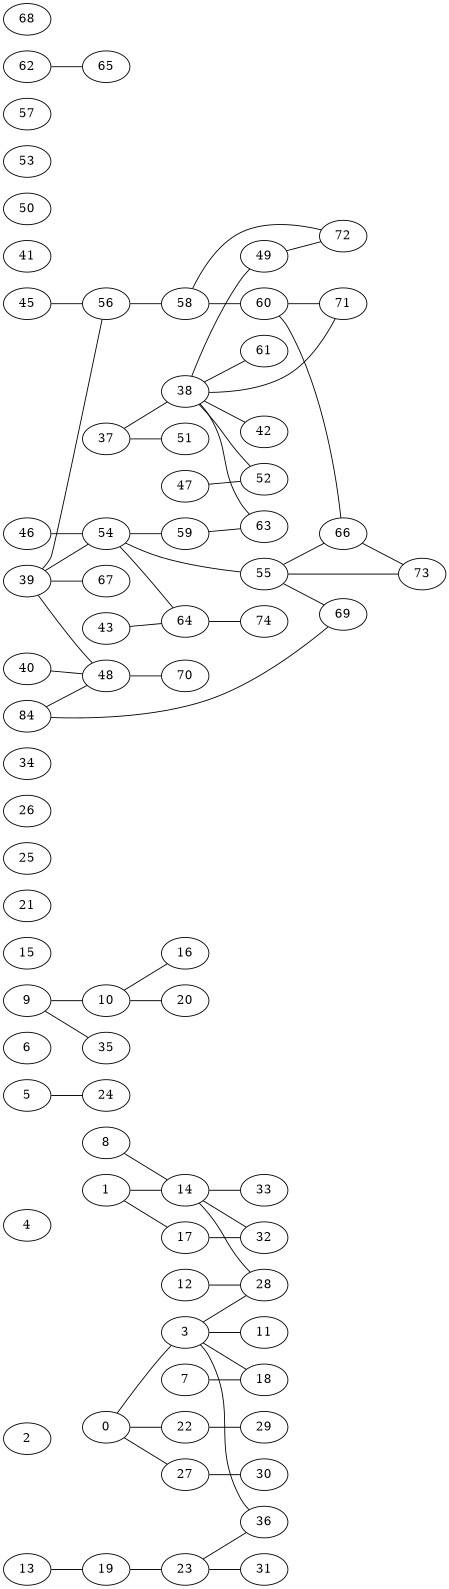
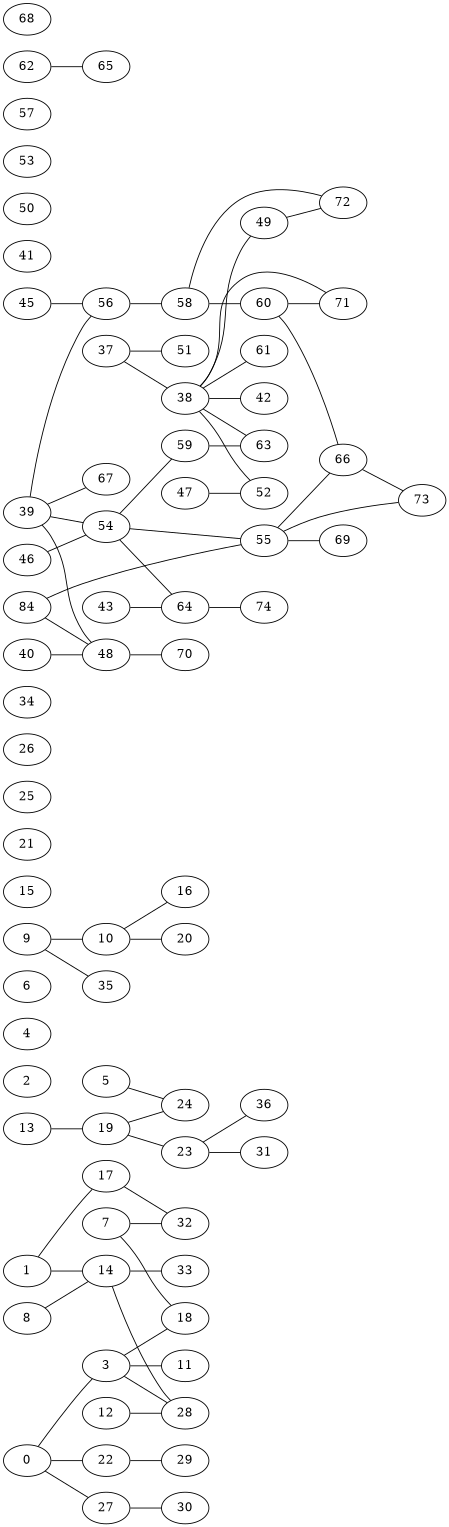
edge "69" -- "84": now "55" -- "84"
edge "24" -- "19": added
edge "14" -- "32": now "7" -- "32"
edge "3" -- "36": removed
